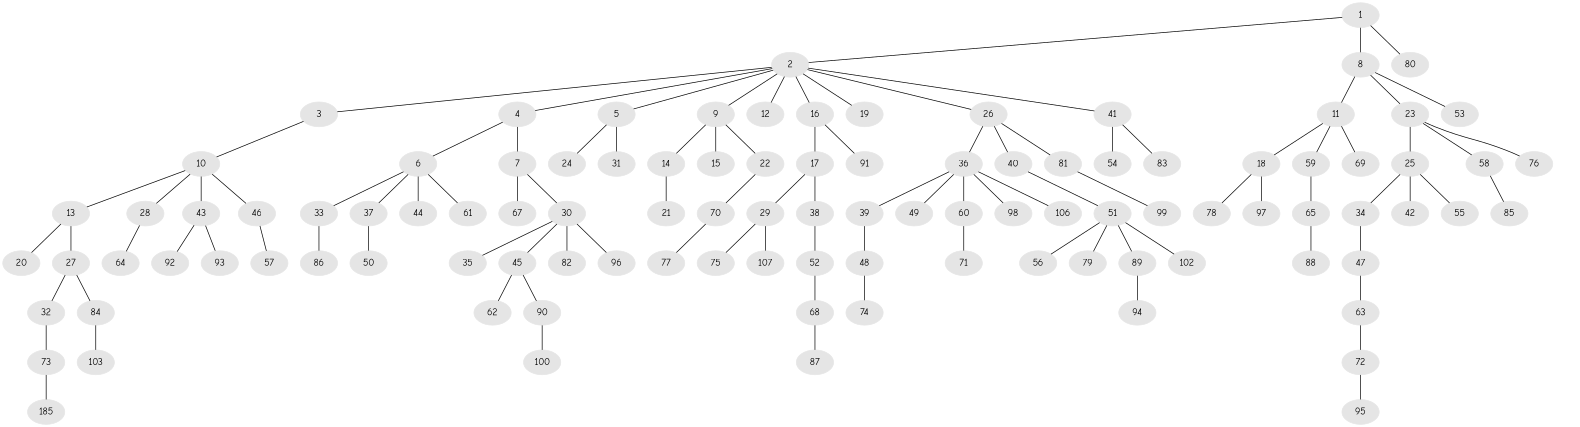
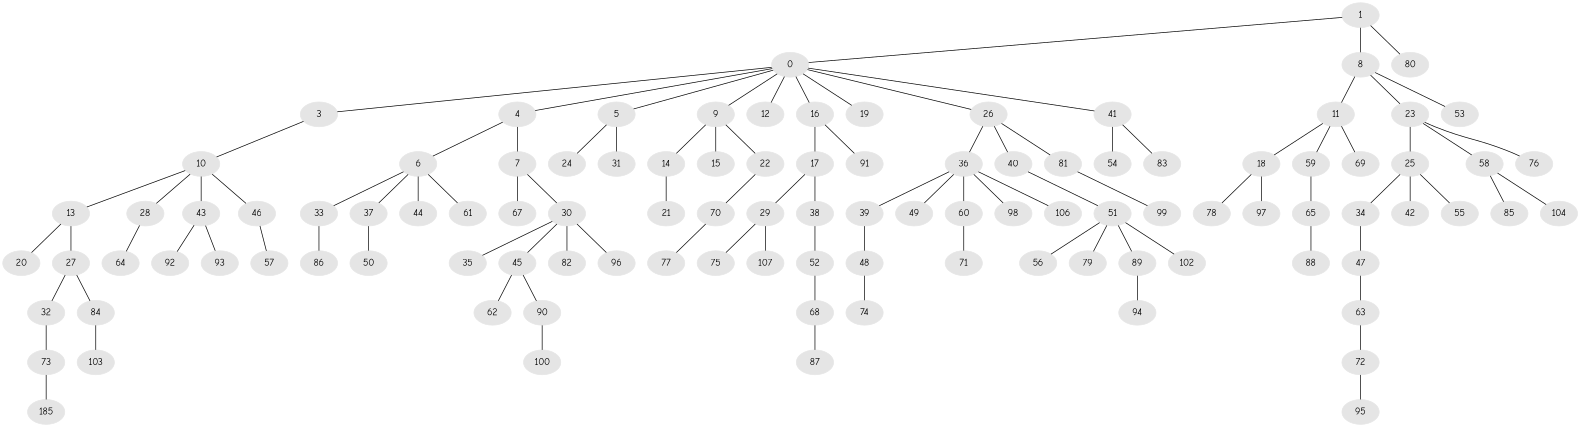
node "2": label "2" -> "0"
node "104": added
